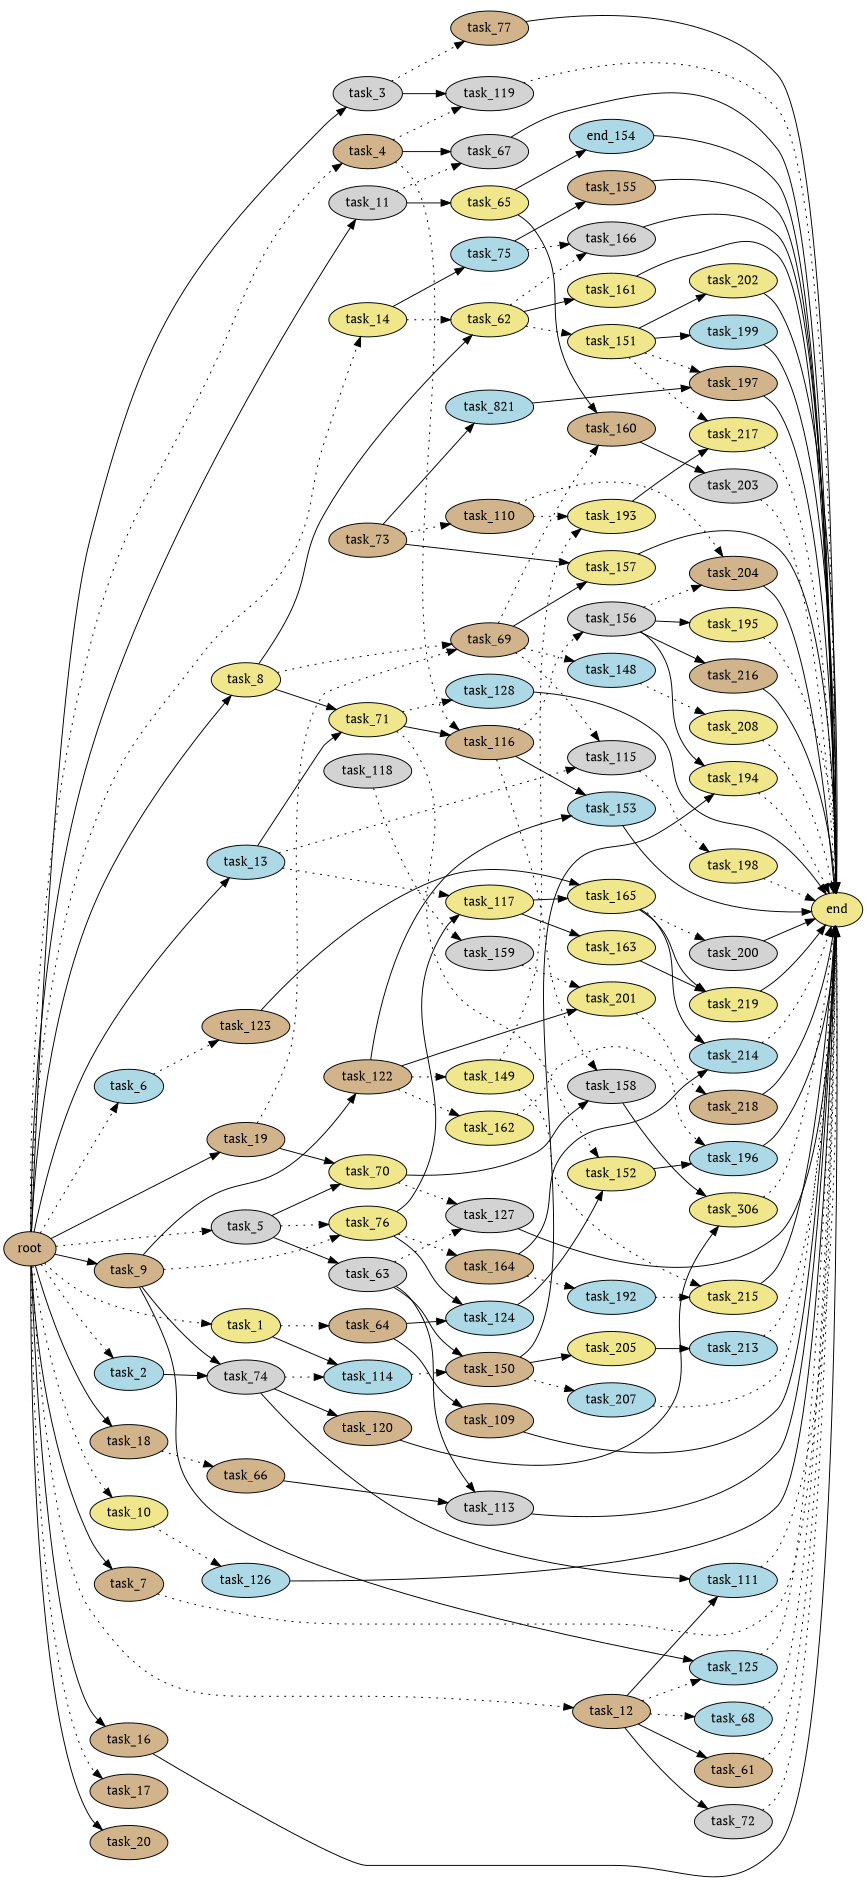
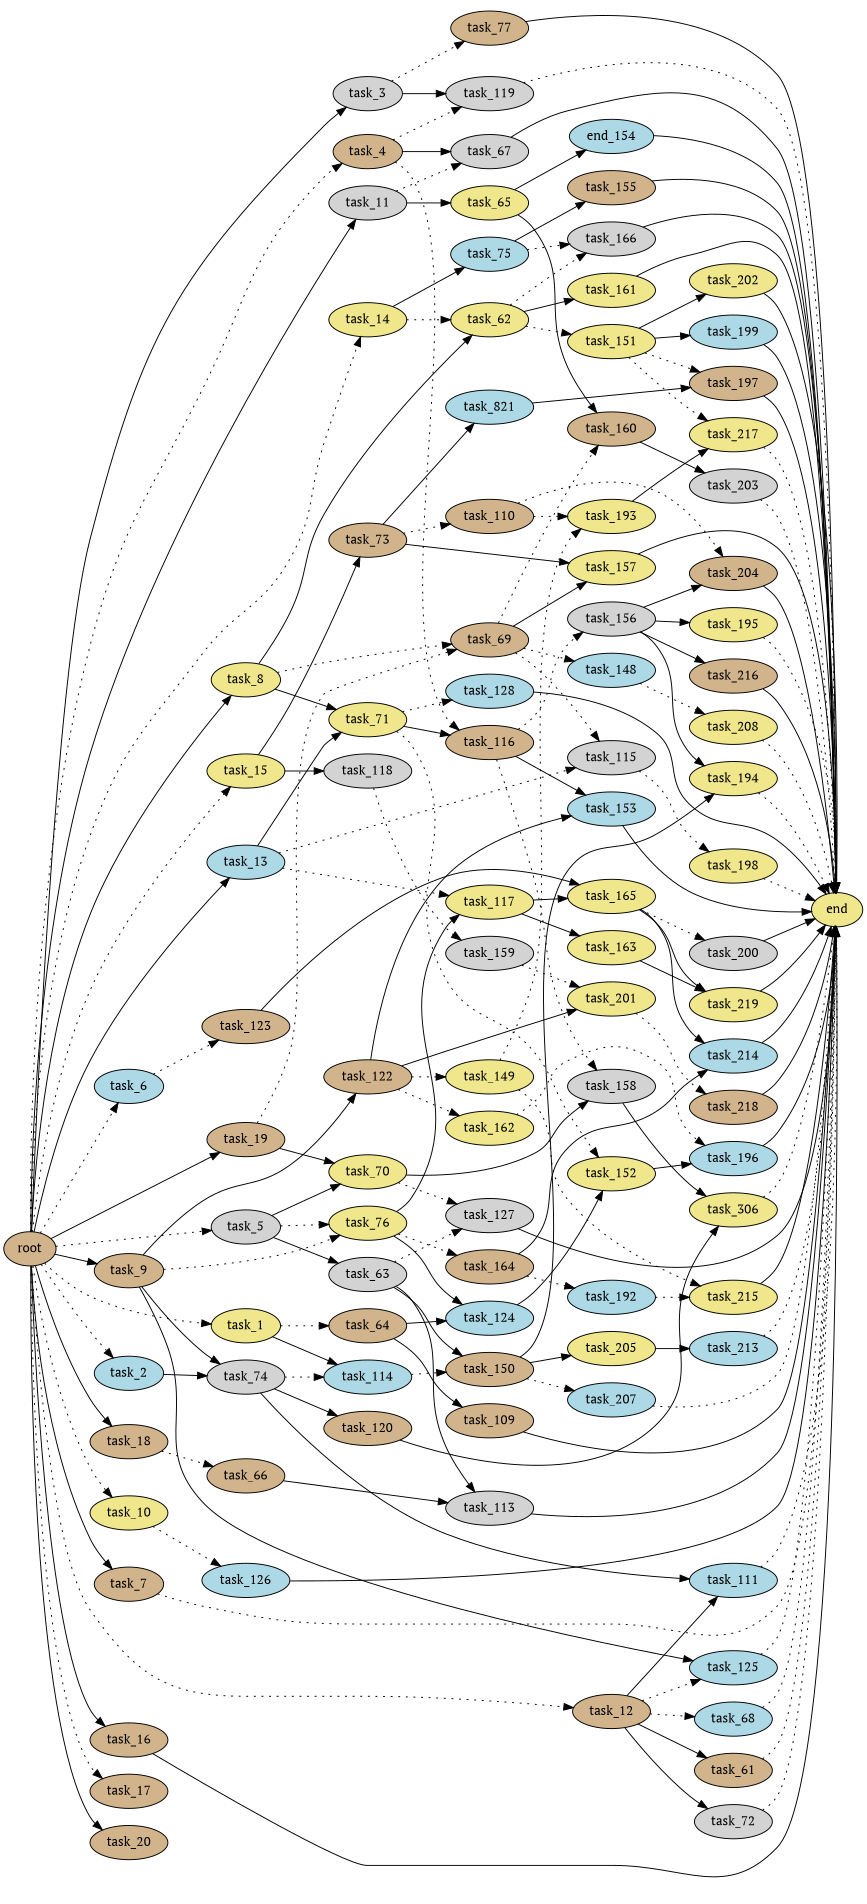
edge "task_156" -> "task_204": style dotted -> solid
node "task_15": added
edge "task_214" -> "end": style dotted -> solid
